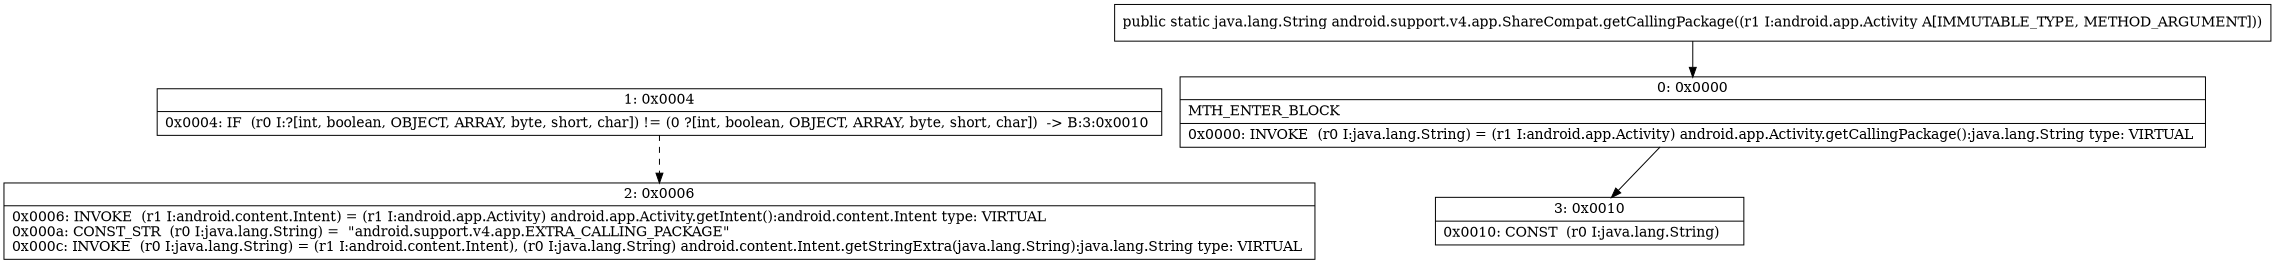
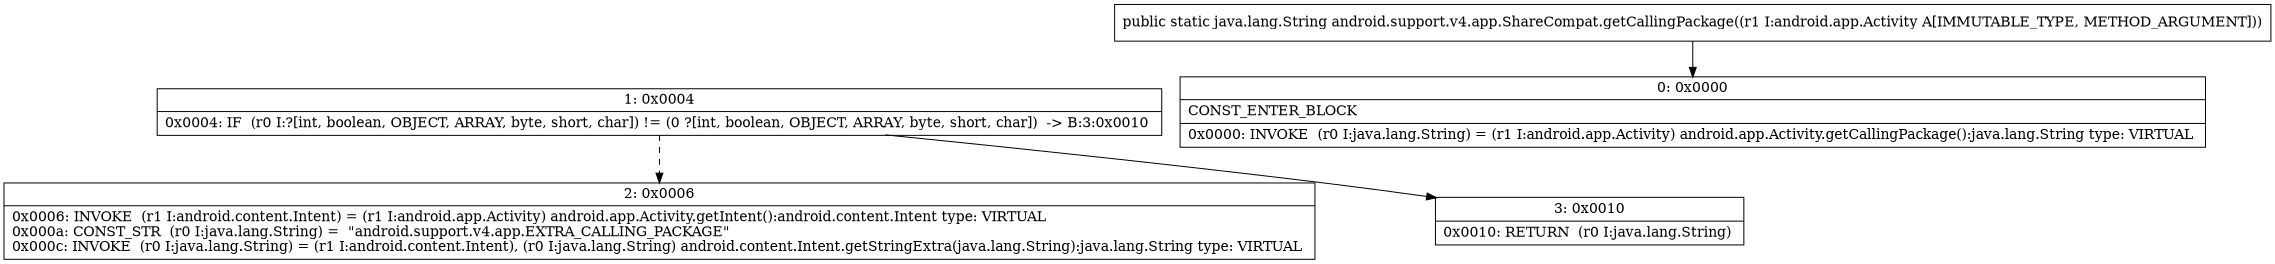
node "0: 0x0000": text "MTH_ENTER_BLOCK" -> "CONST_ENTER_BLOCK"
edge "0: 0x0000" -> "3: 0x0010": now "1: 0x0004" -> "3: 0x0010"
node "3: 0x0010": text "0x0010: CONST  (r0 I:java.lang.String)" -> "0x0010: RETURN  (r0 I:java.lang.String)"
